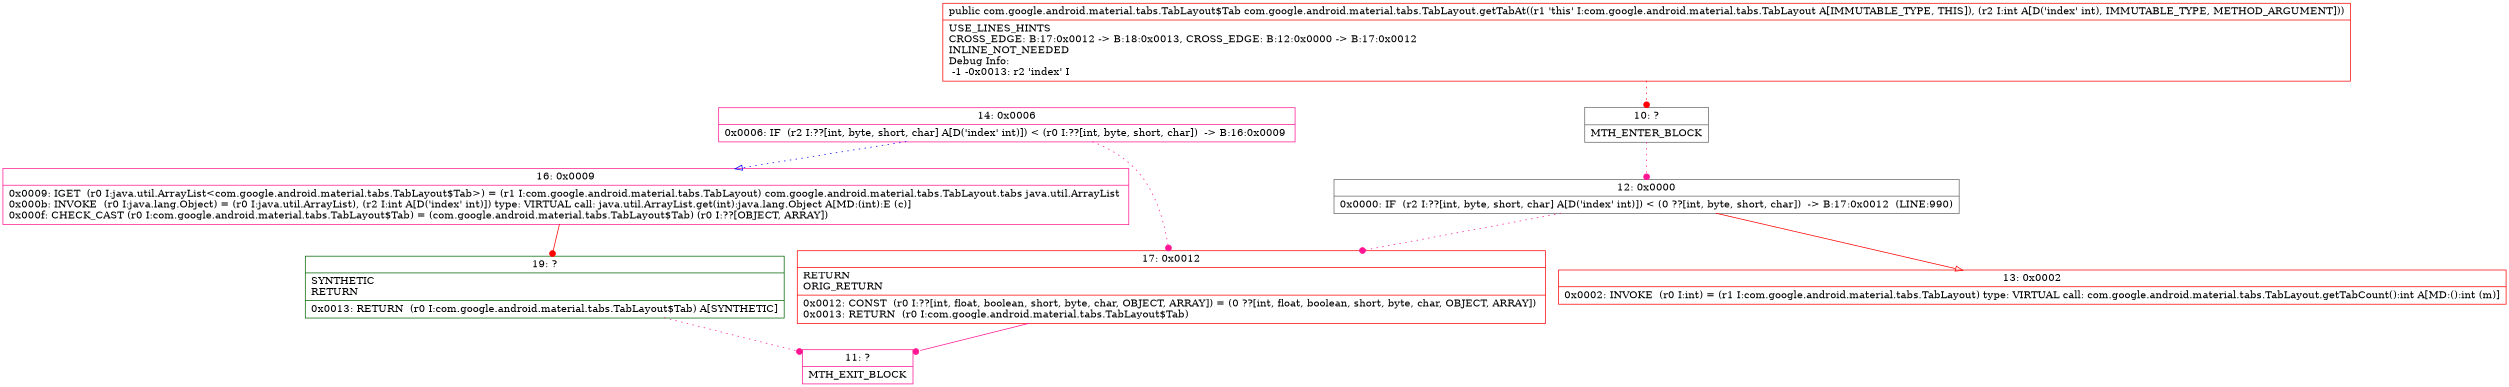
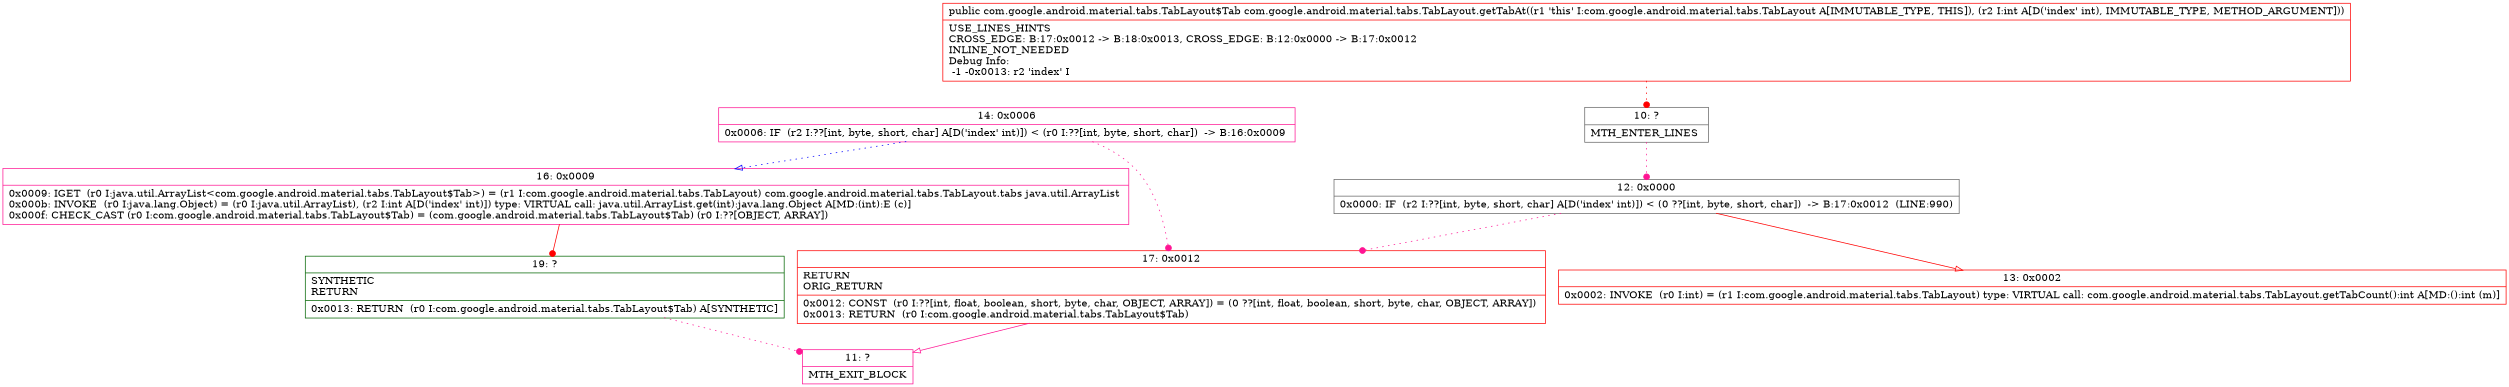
node "10: ?": text "MTH_ENTER_BLOCK" -> "MTH_ENTER_LINES"
edge "17: 0x0012" -> "11: ?": arrowhead dot -> onormal
